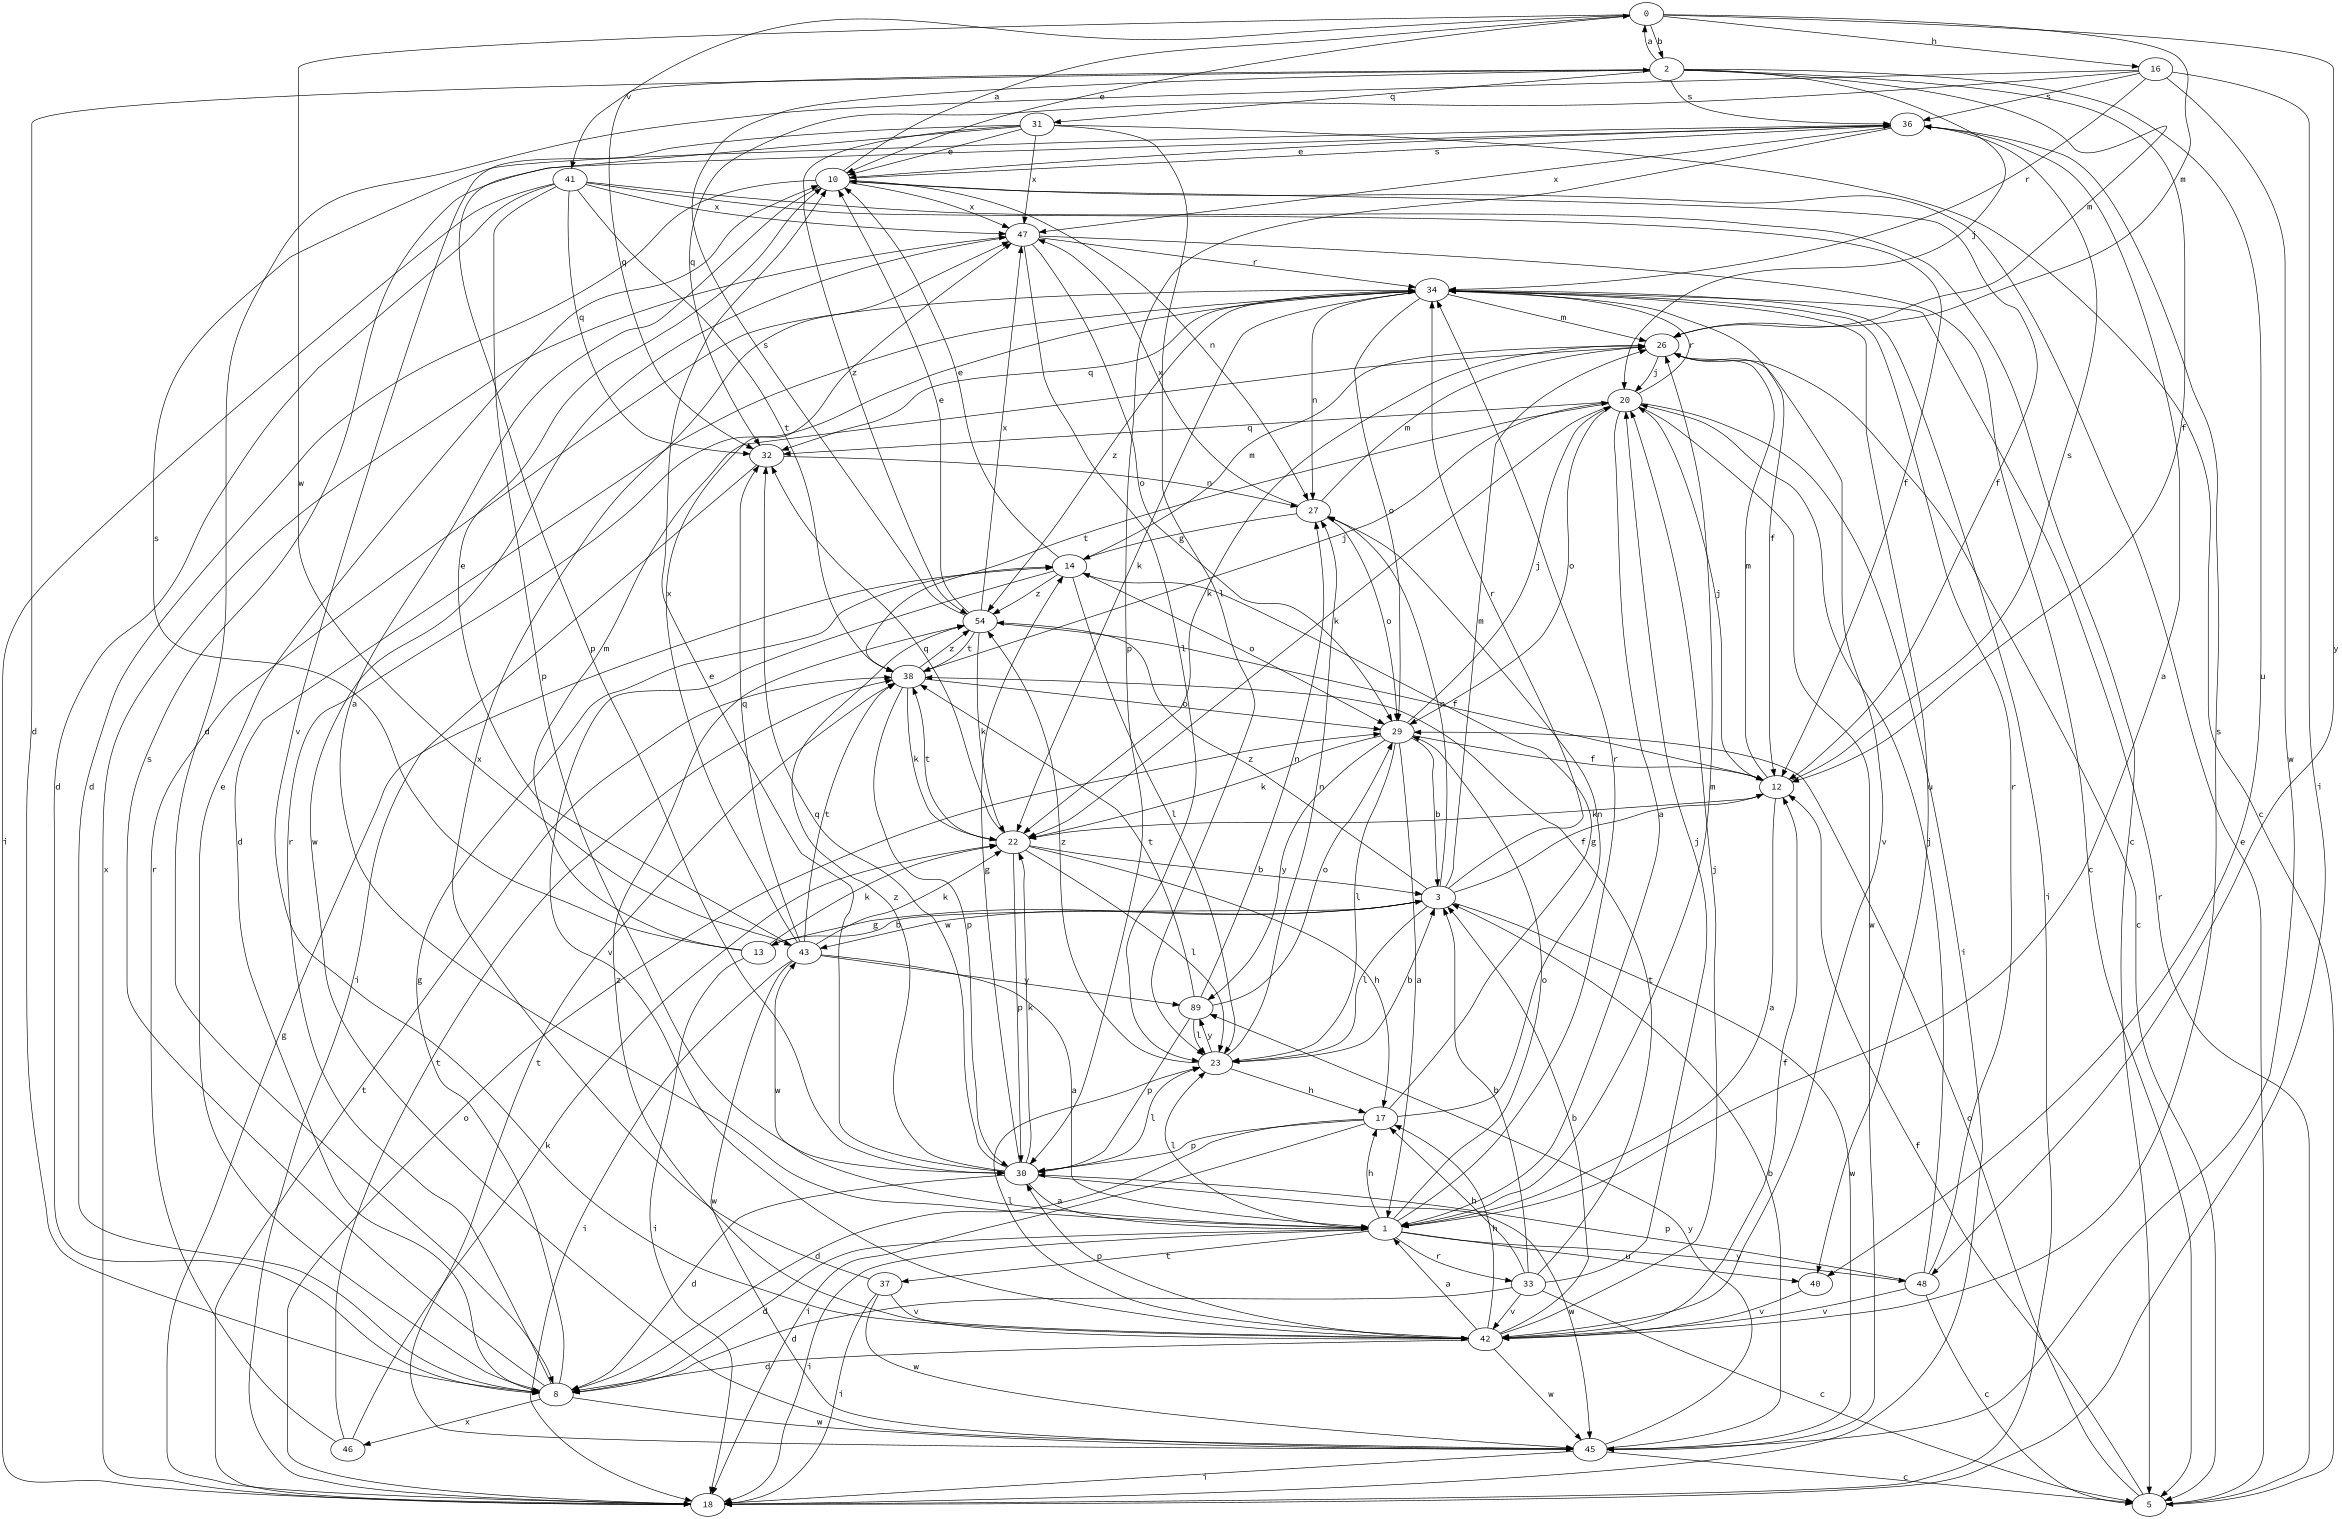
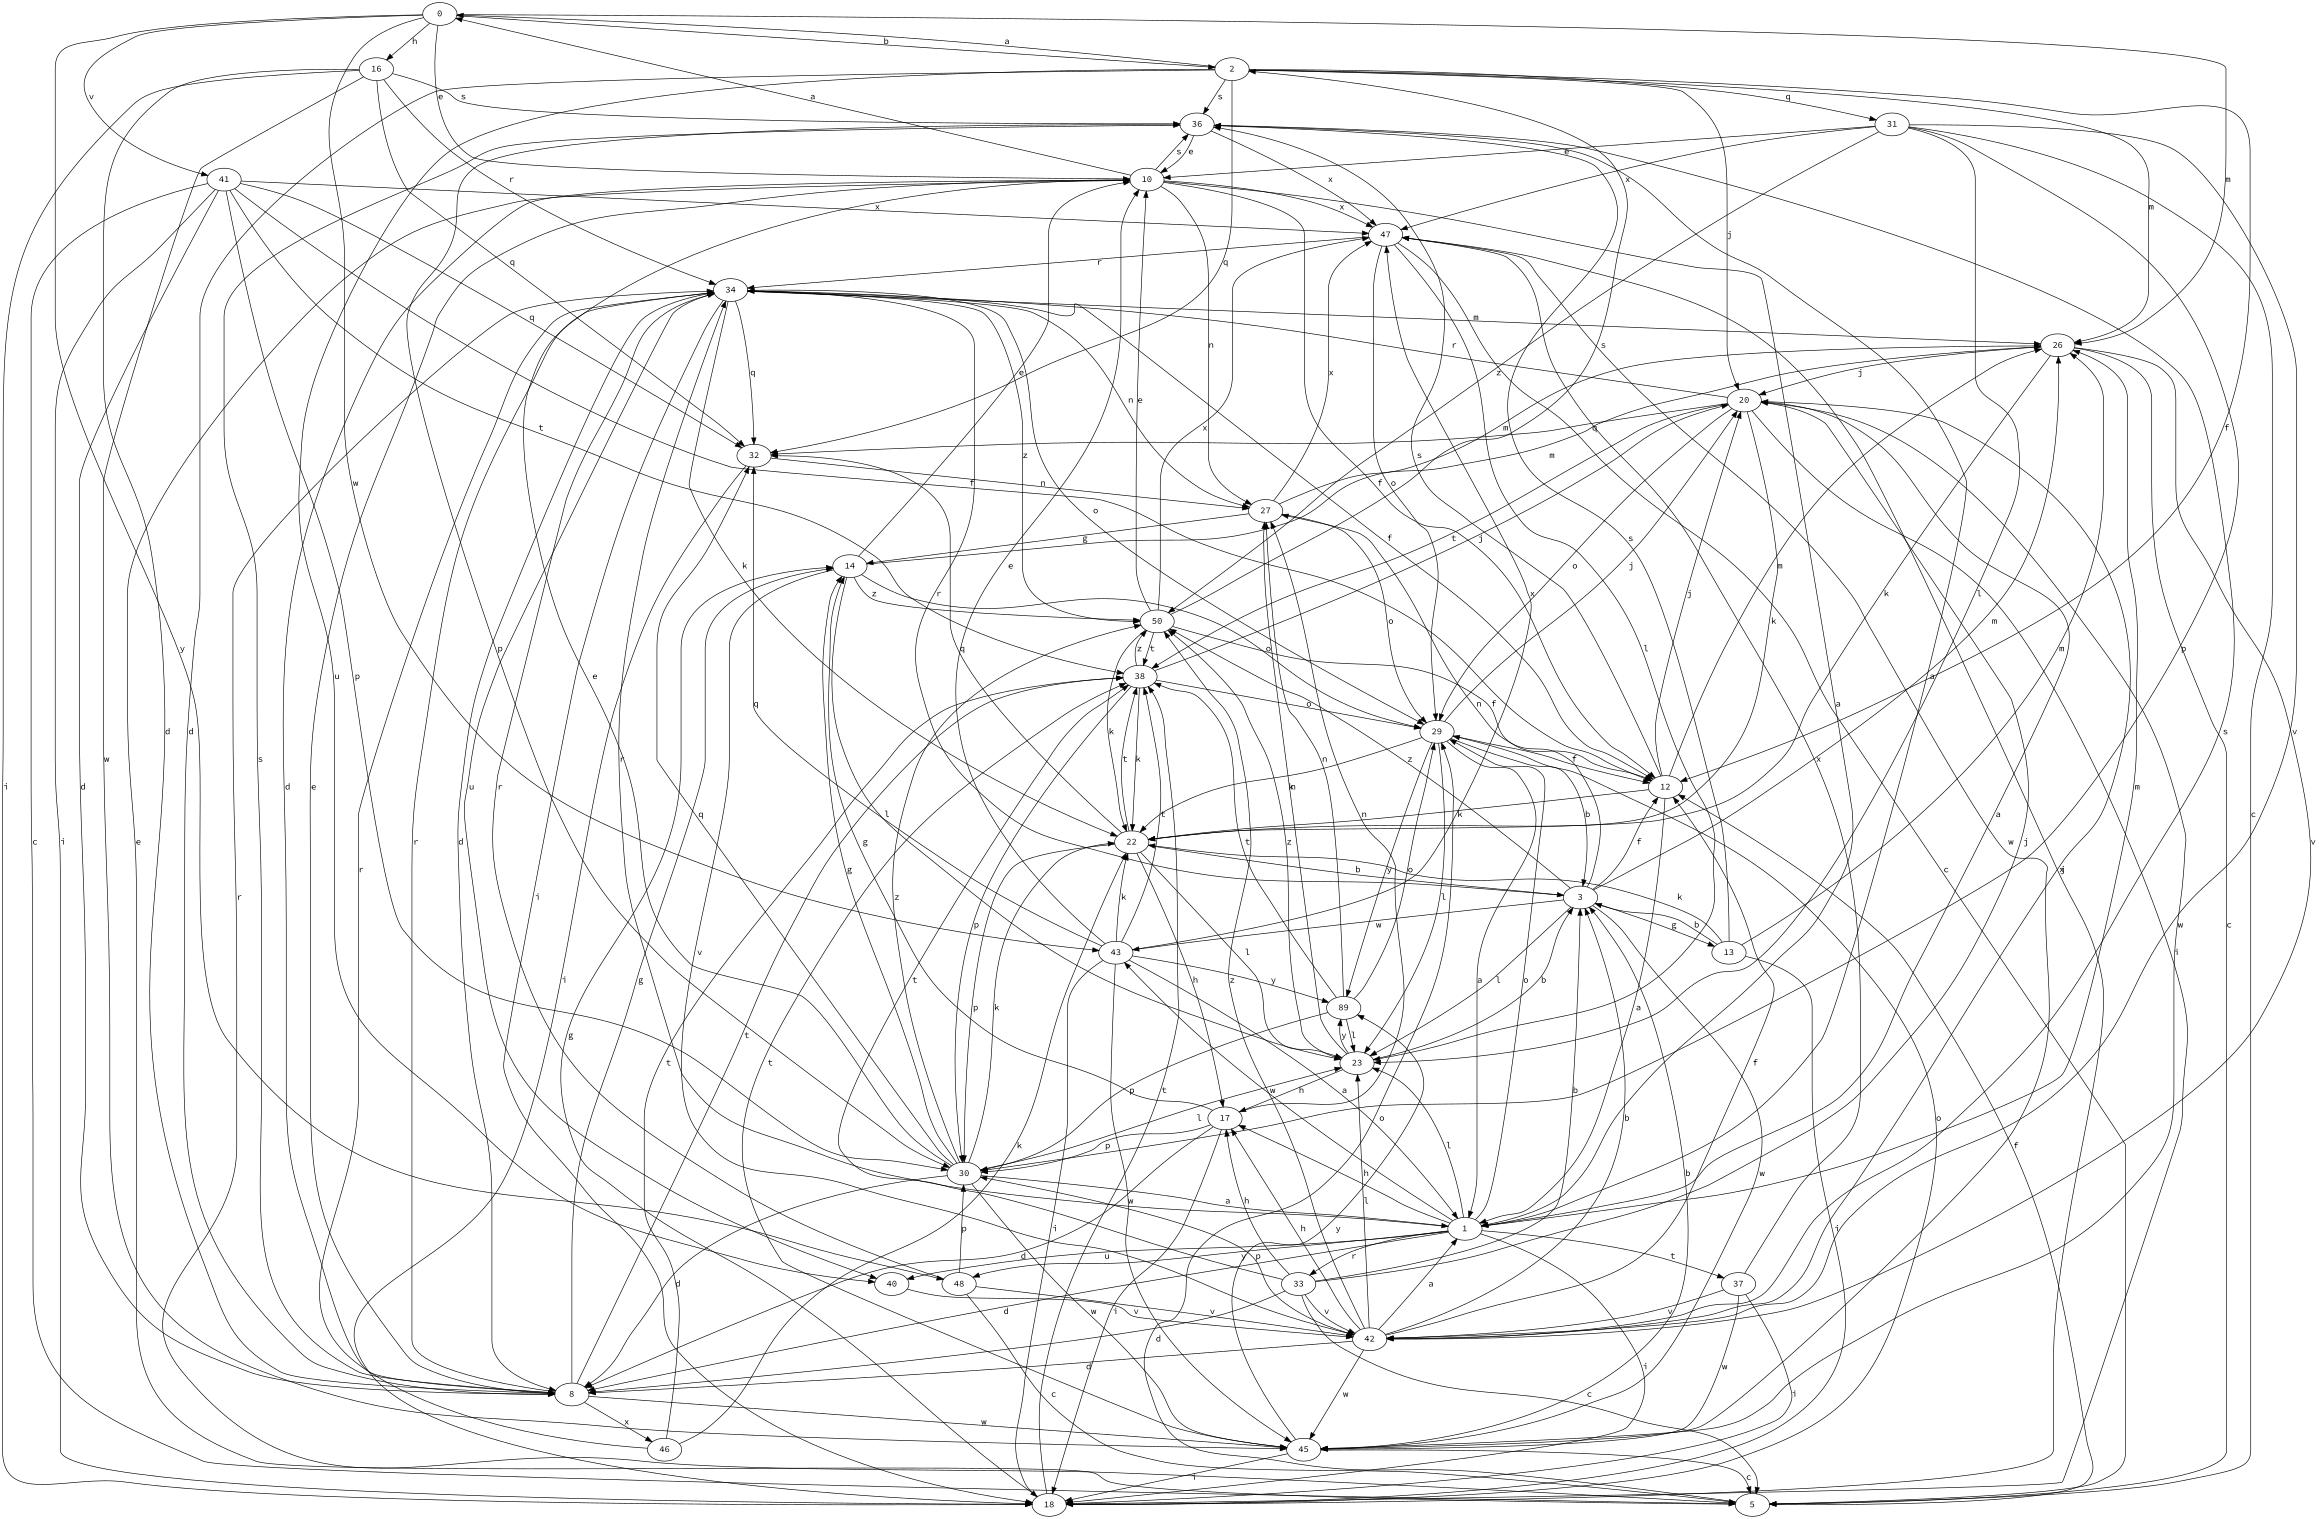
node "54": label "54" -> "50"
edge "48" -> "20": removed, label "j"
edge "8" -> "38": added, label "t"
